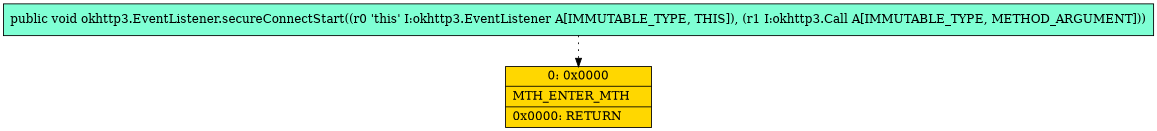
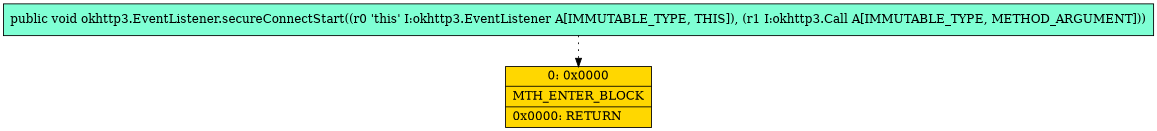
node "0: 0x0000": text "MTH_ENTER_MTH" -> "MTH_ENTER_BLOCK"
